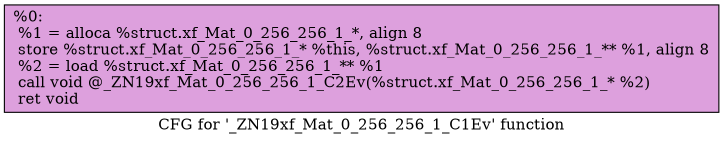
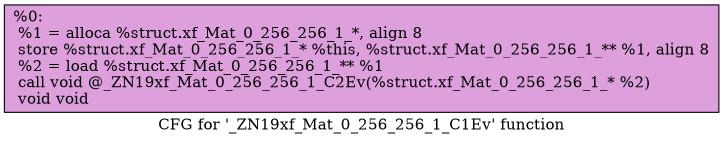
node "%0:": text "ret void" -> "void void"
